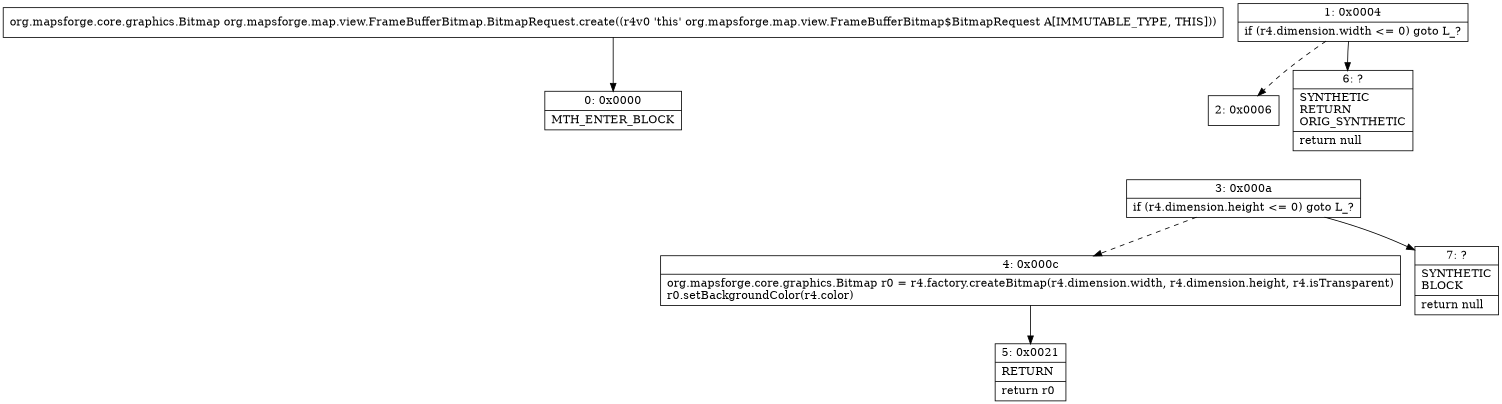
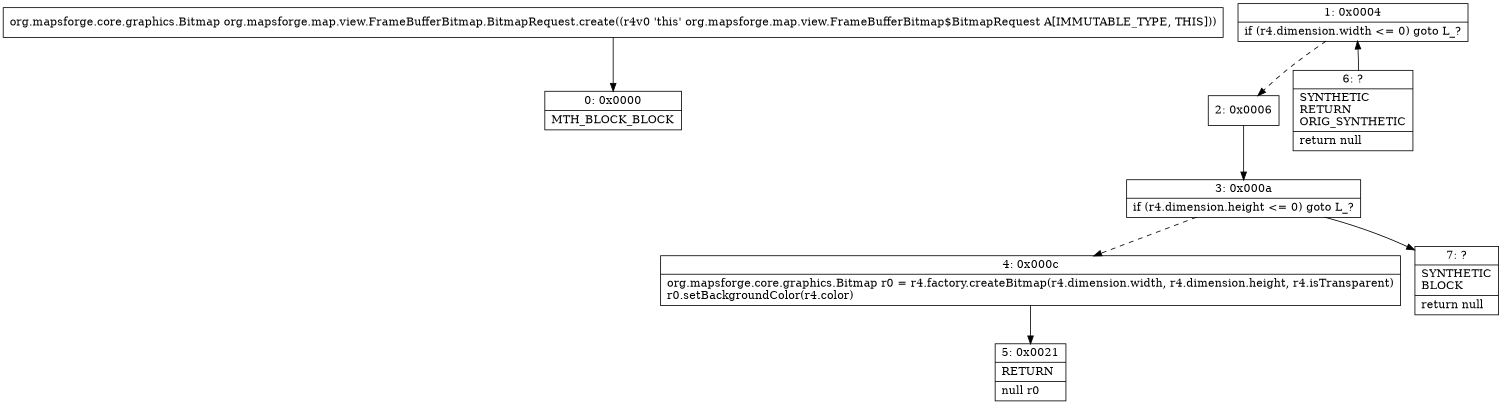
edge "1: 0x0004" -> "6: ?": reversed
node "0: 0x0000": text "MTH_ENTER_BLOCK" -> "MTH_BLOCK_BLOCK"
edge "2: 0x0006" -> "3: 0x000a": added
node "5: 0x0021": text "return r0" -> "null r0"
